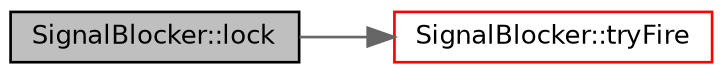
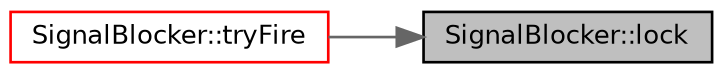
edge "SignalBlocker::lock" -> "SignalBlocker::tryFire": reversed
